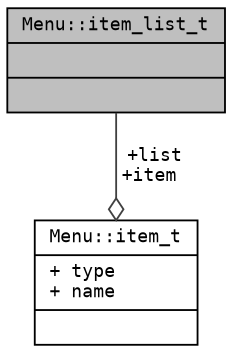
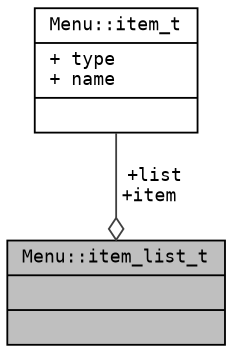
edge "Menu::item_list_t" -> "Menu::item_t": reversed
